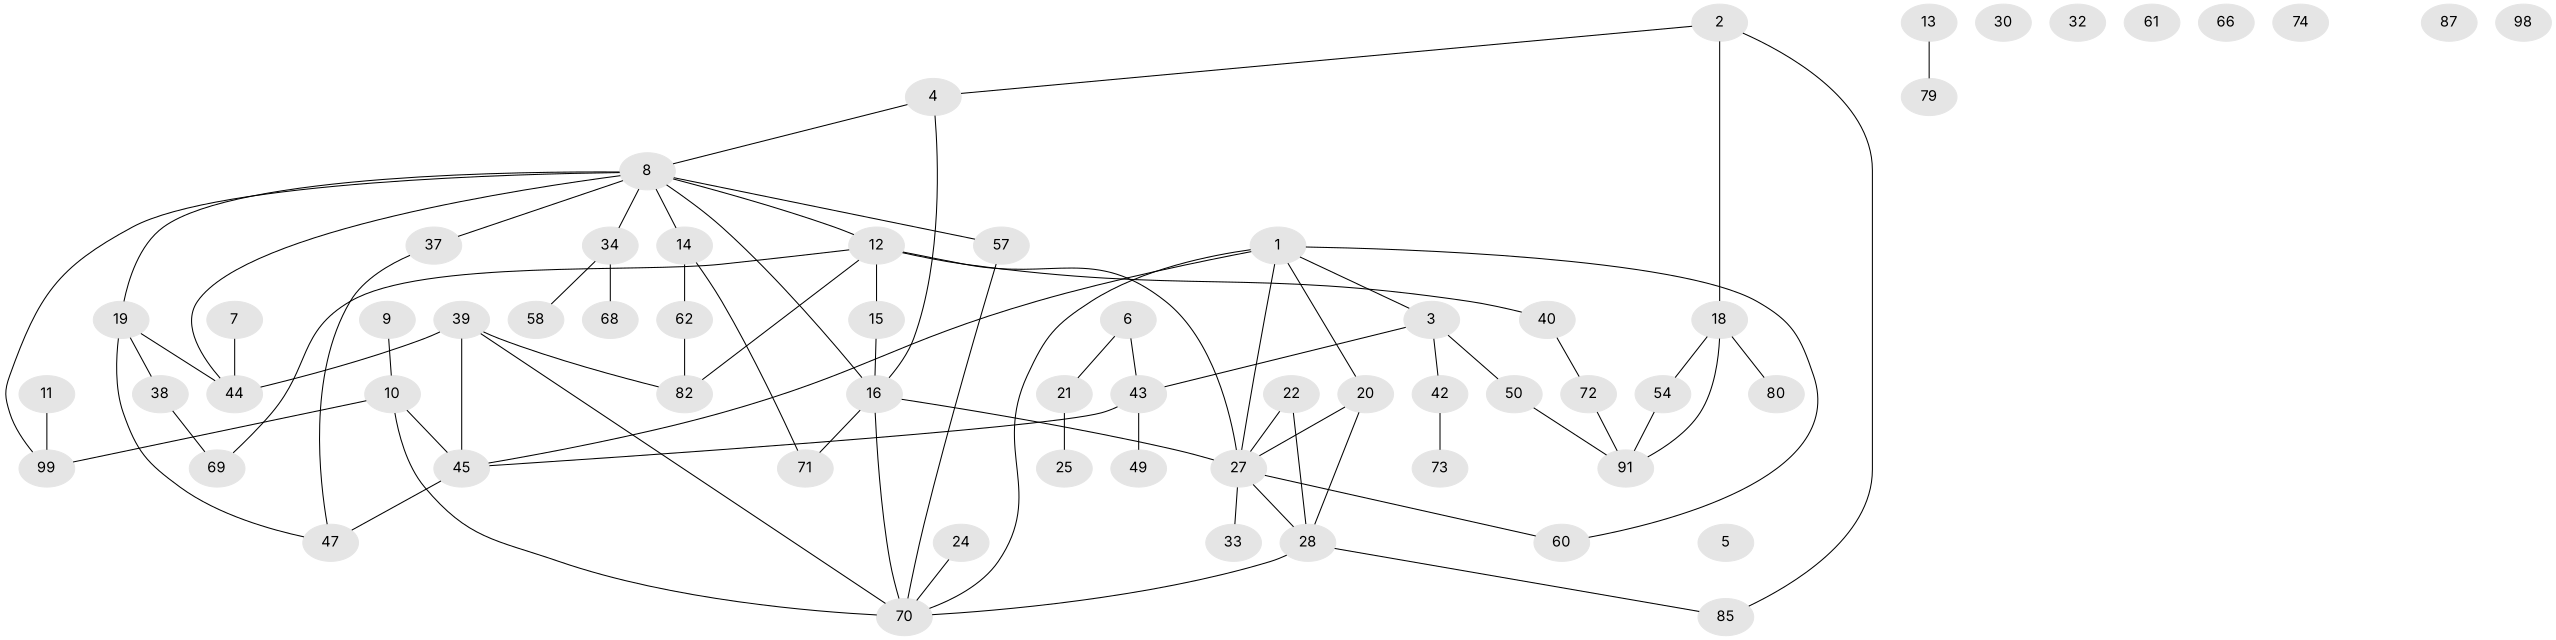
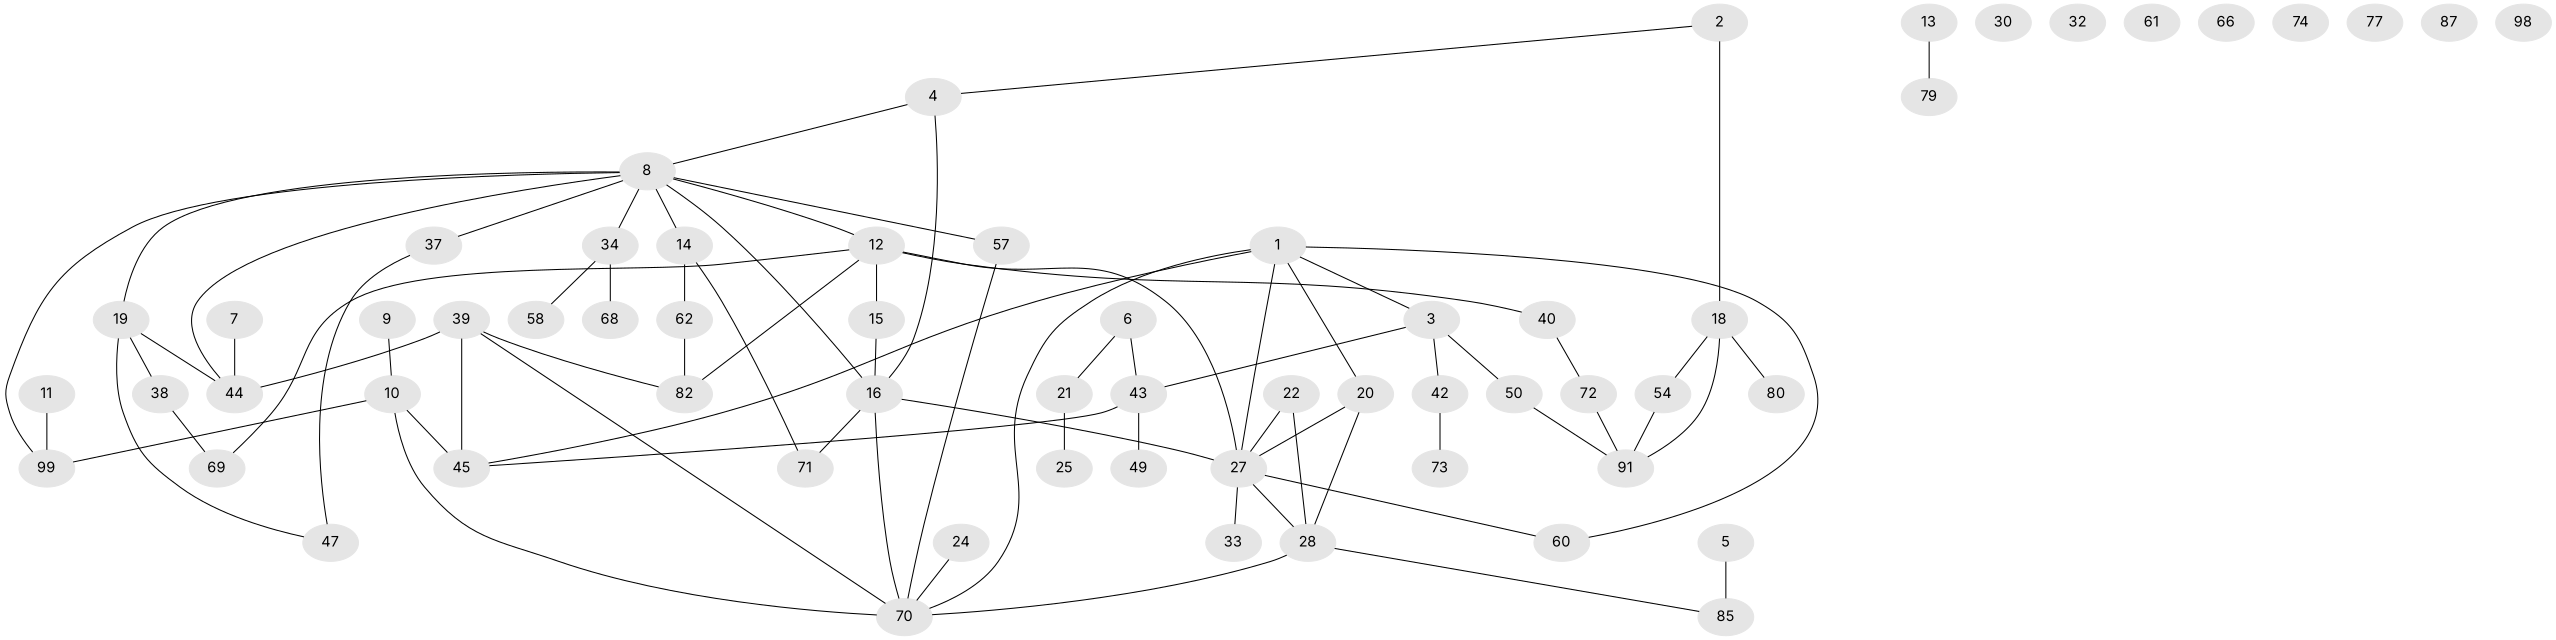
node "77": added
edge "2" -- "85": now "5" -- "85"
edge "45" -- "47": removed
